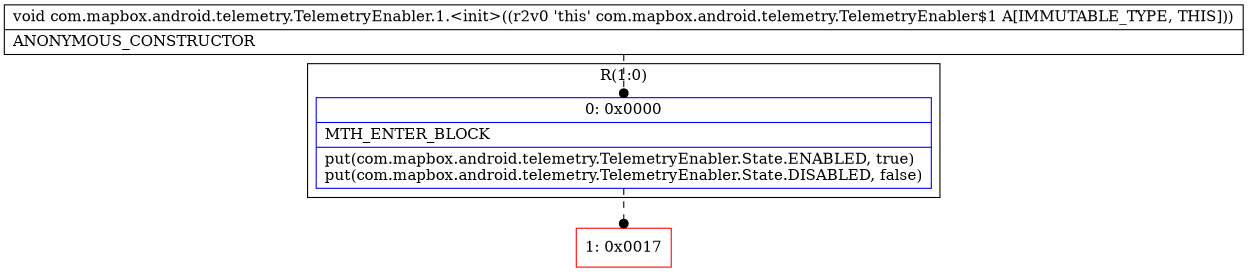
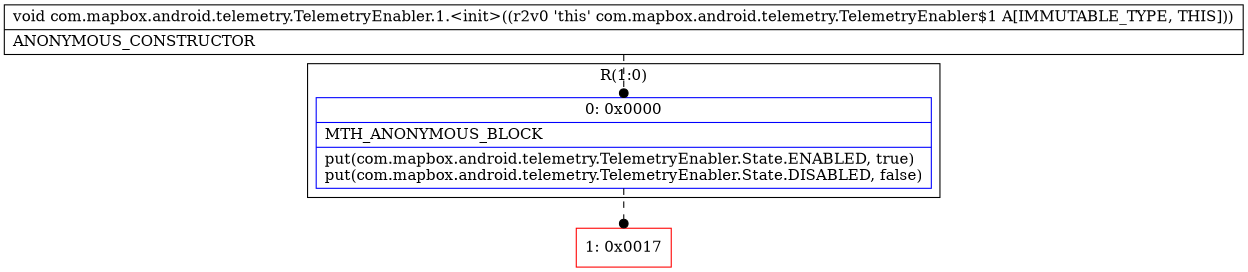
node "0: 0x0000": text "MTH_ENTER_BLOCK" -> "MTH_ANONYMOUS_BLOCK"
